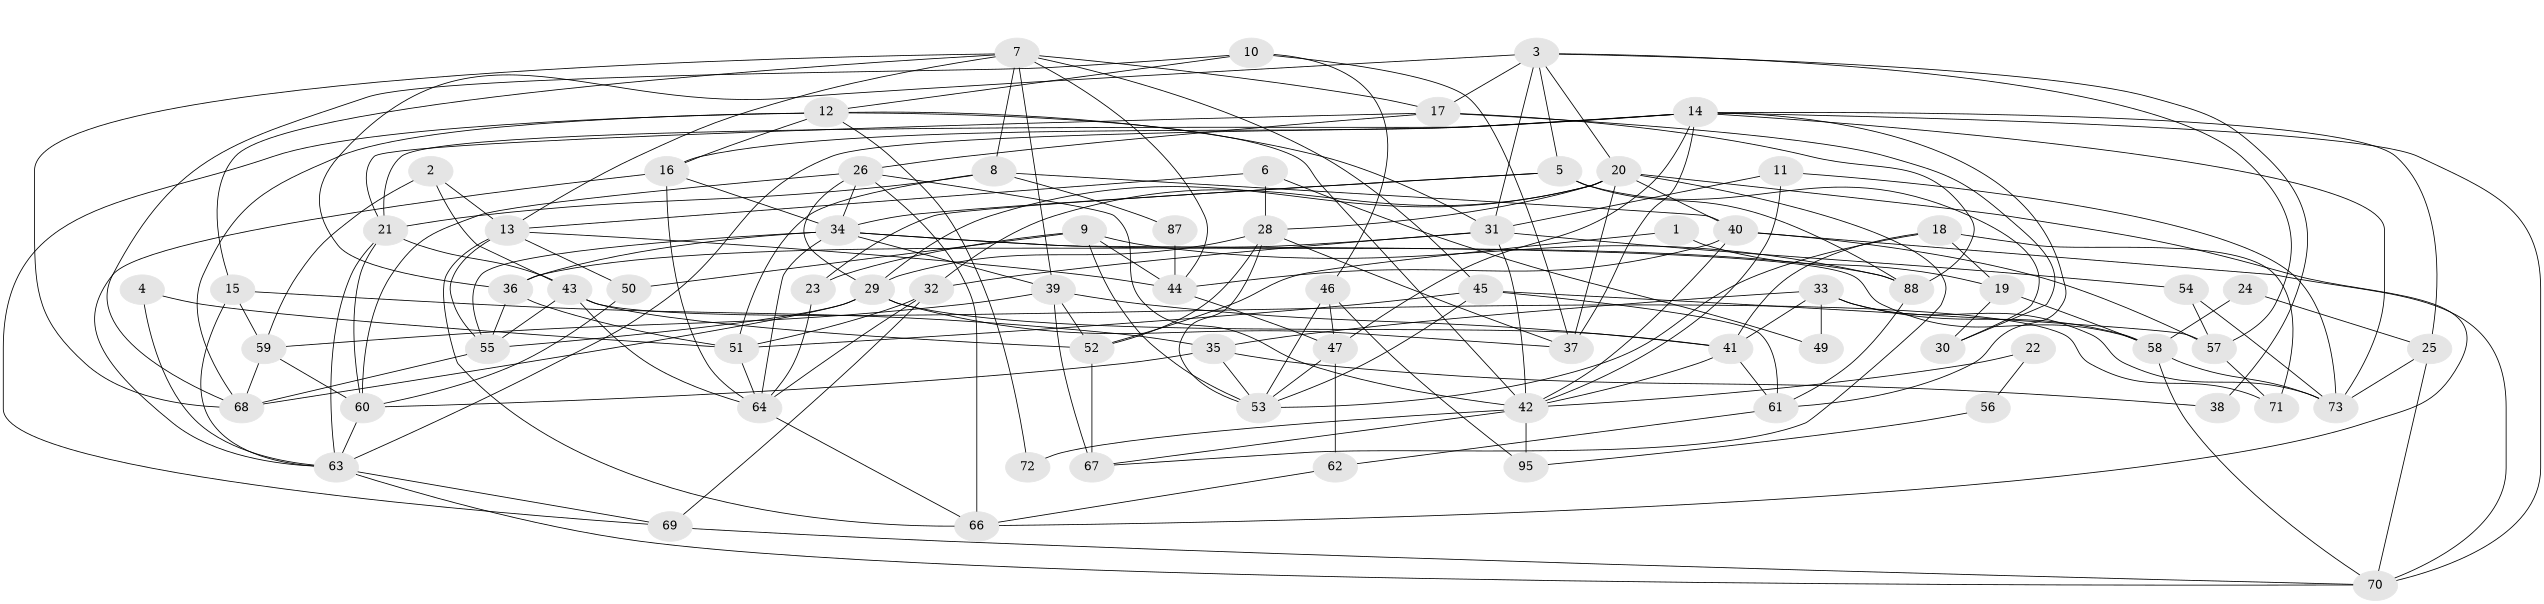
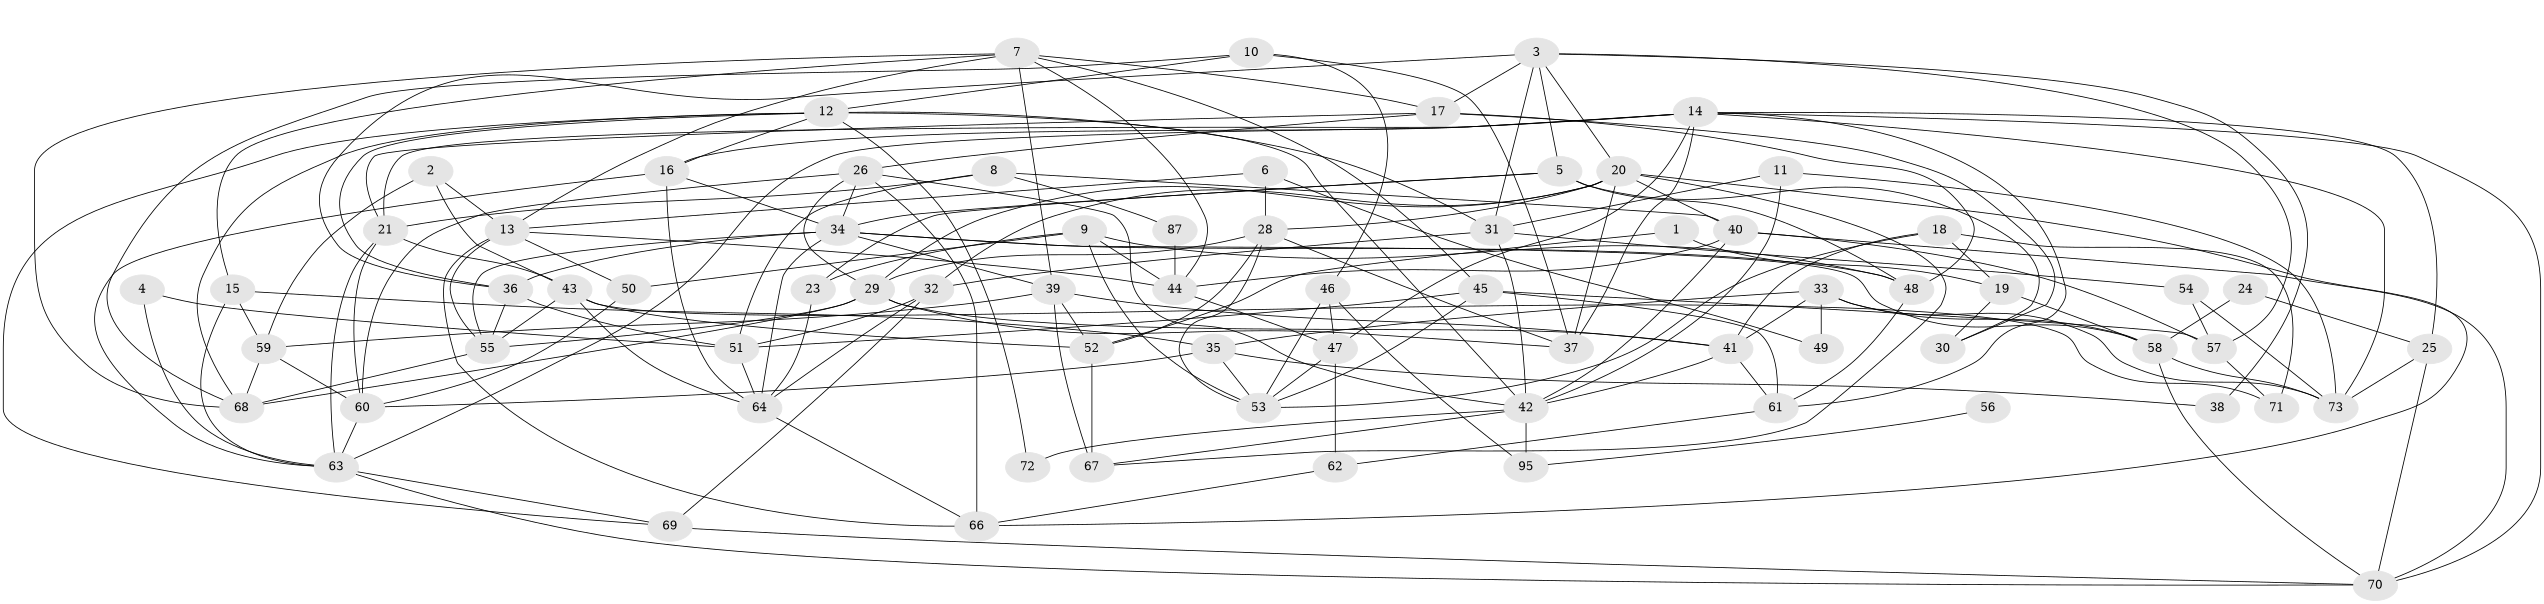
edge "7" -- "8": removed
edge "31" -- "36": now "12" -- "36"
node "88": label "88" -> "48"
node "22": removed
